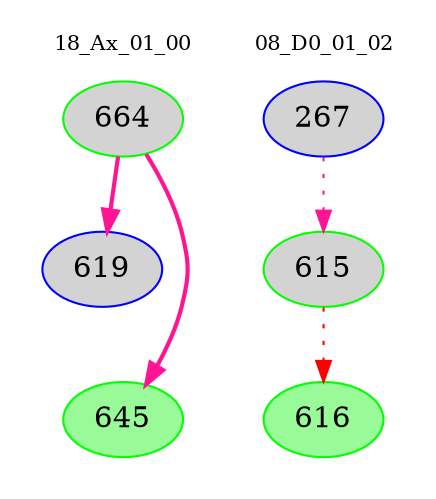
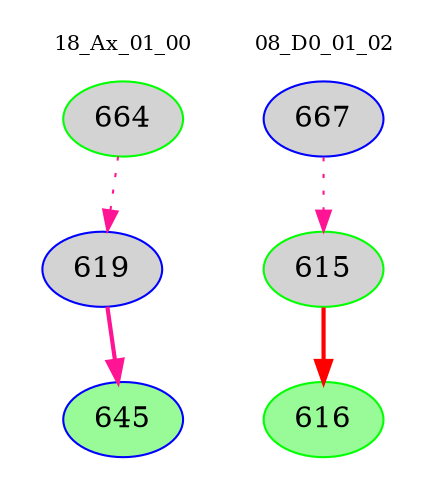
node "267": label "267" -> "667"
edge "664" -> "619": style bold -> dotted
edge "664" -> "645": now "619" -> "645"
edge "615" -> "616": style dotted -> bold
node "645": color green -> blue
